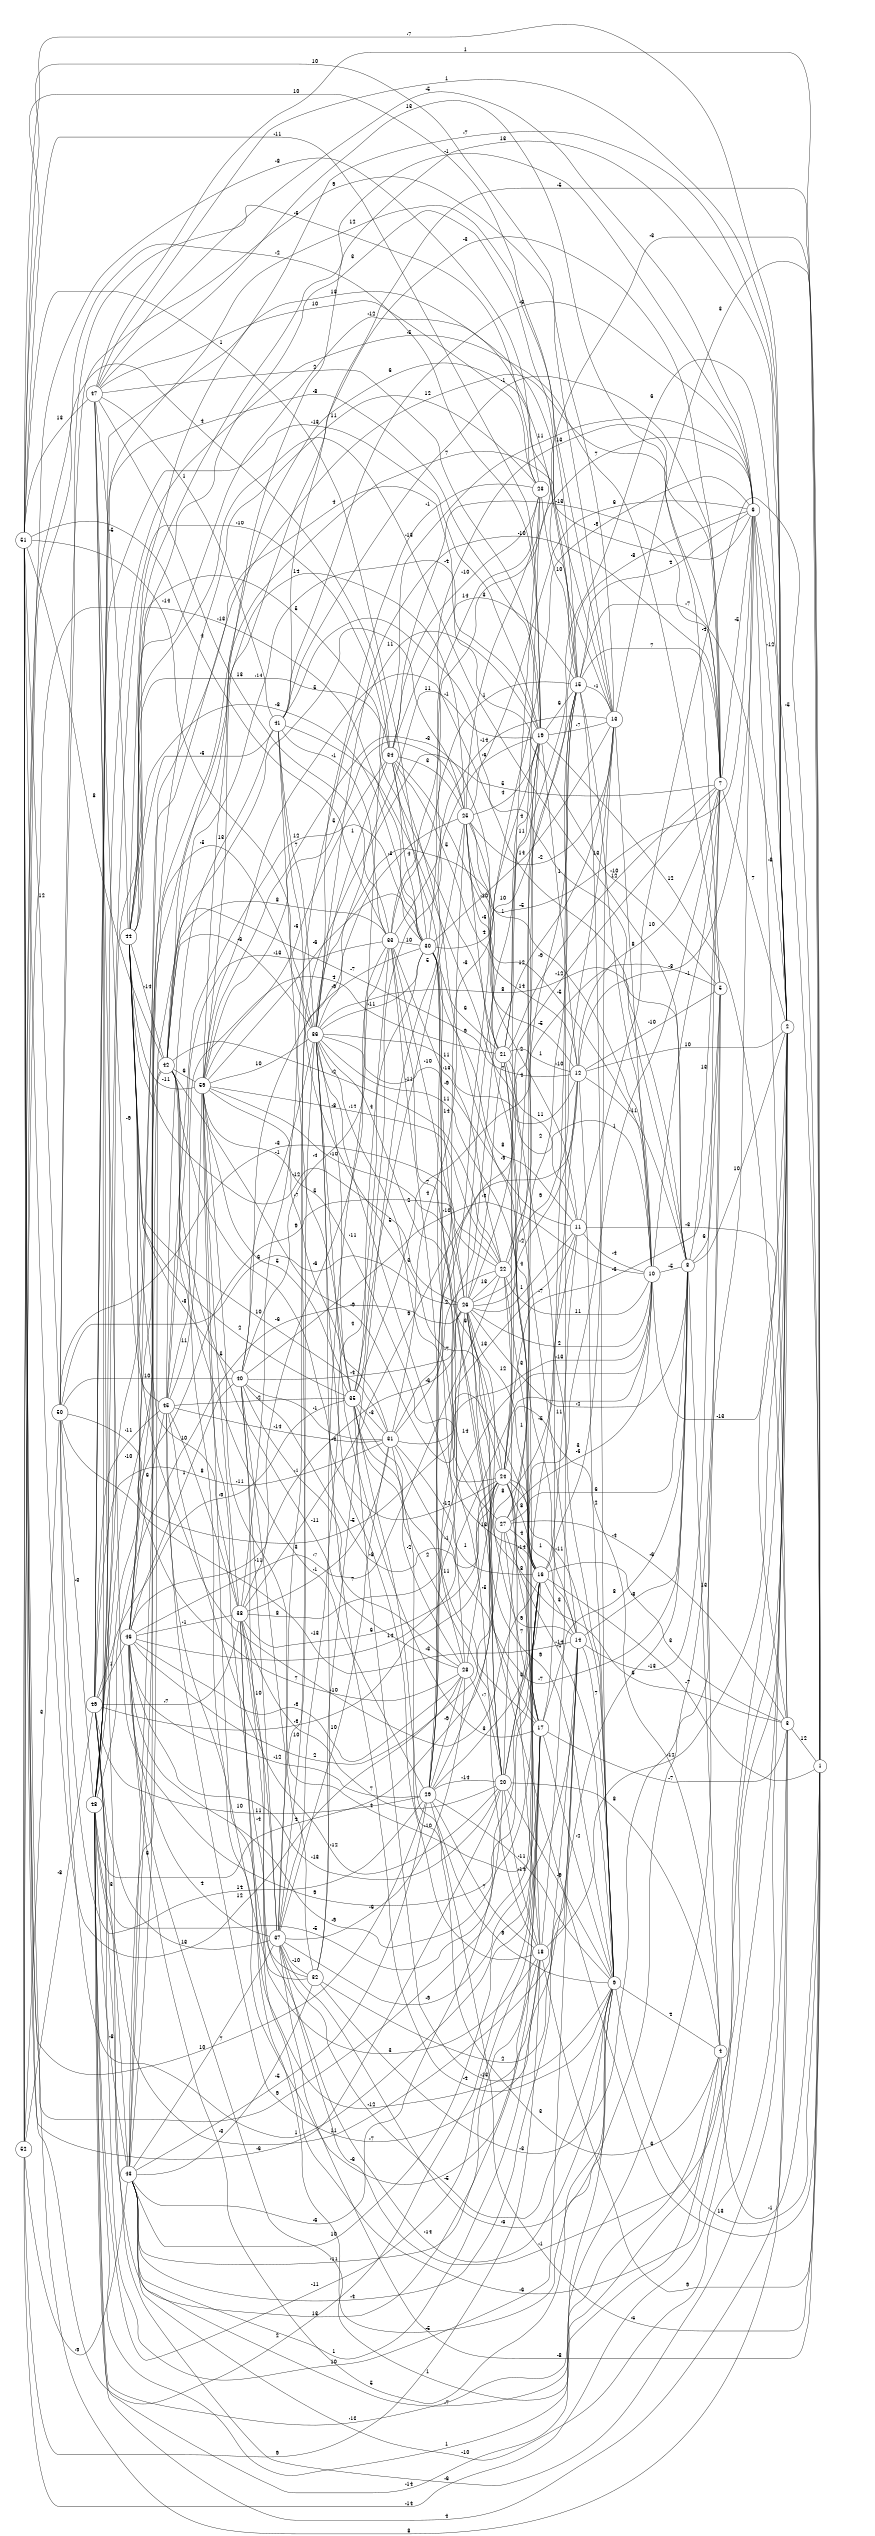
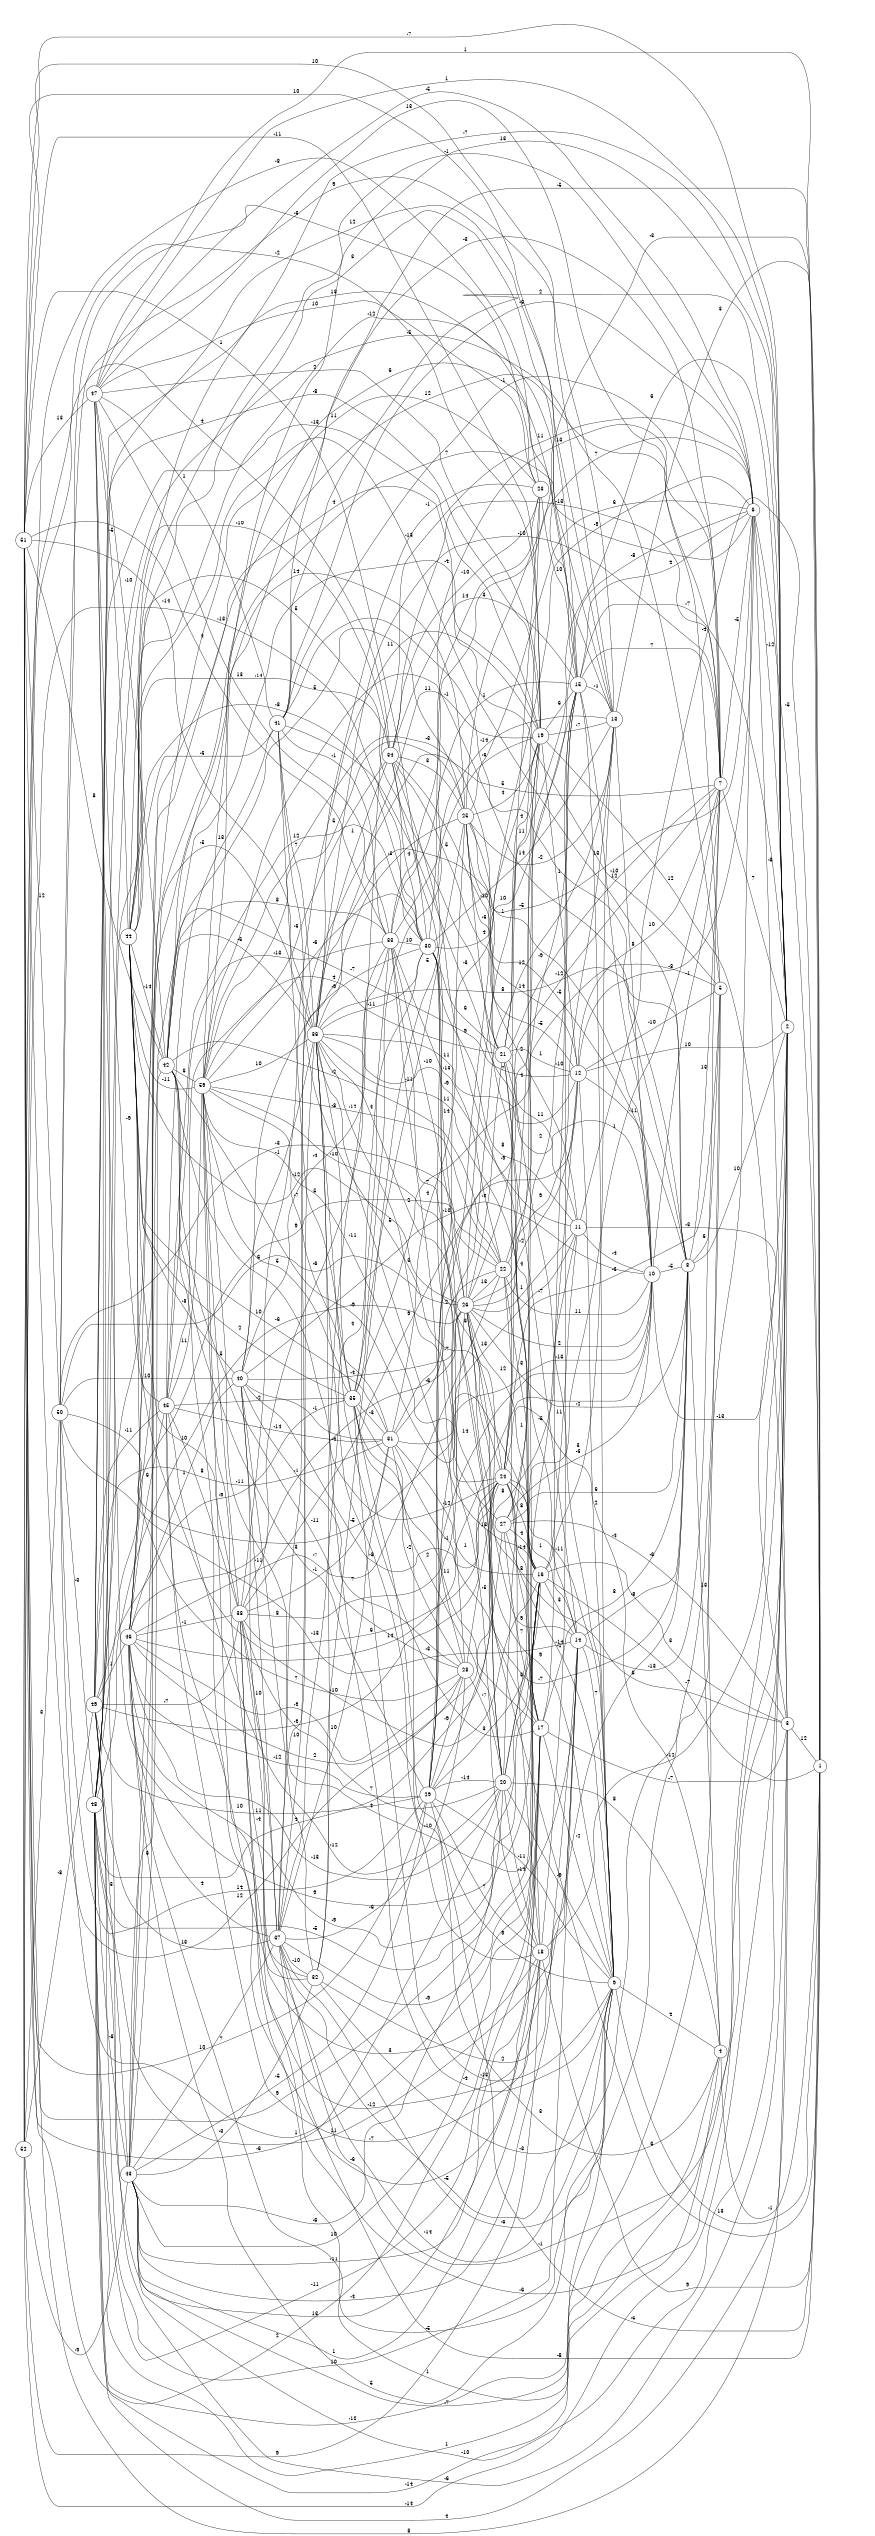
edge "41" -- "2": added, label "2"
edge "42" -- "48": now "42" -- "47"
